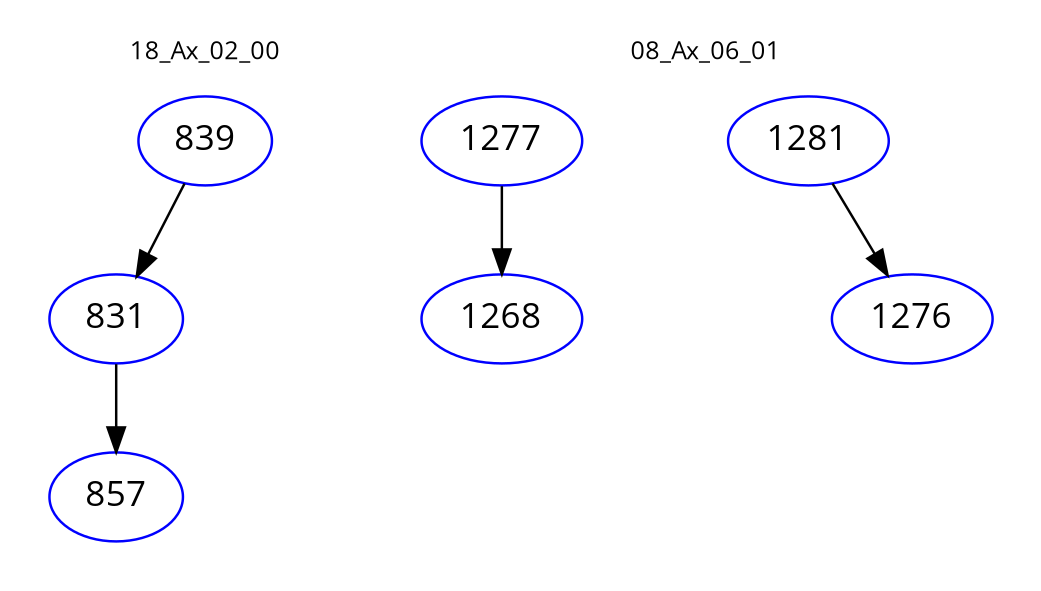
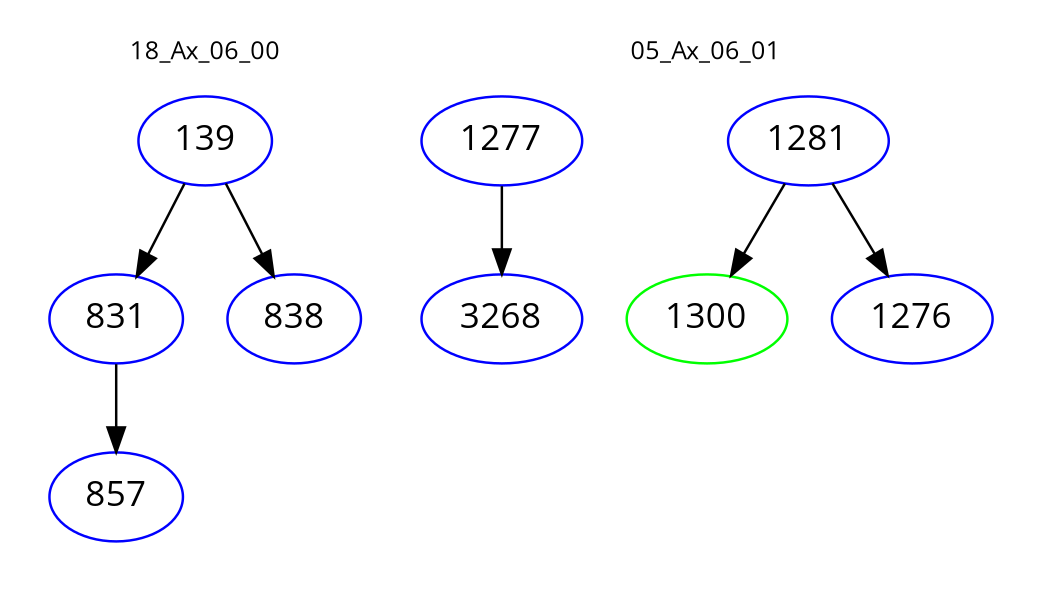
cluster "18_Ax_02_00": label "18_Ax_02_00" -> "18_Ax_06_00"
cluster "08_Ax_06_01": label "08_Ax_06_01" -> "05_Ax_06_01"
node "839": label "839" -> "139"
node "838": added
node "1268": label "1268" -> "3268"
node "1300": added
